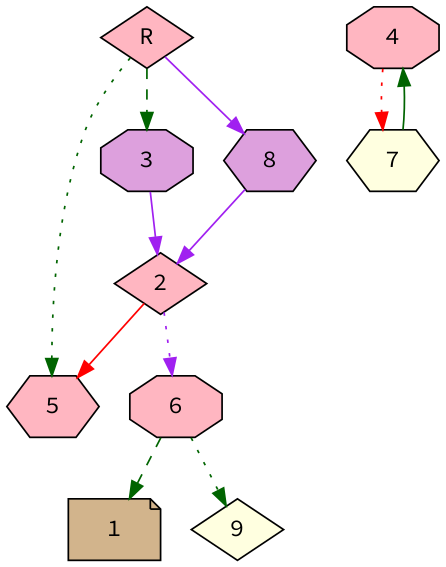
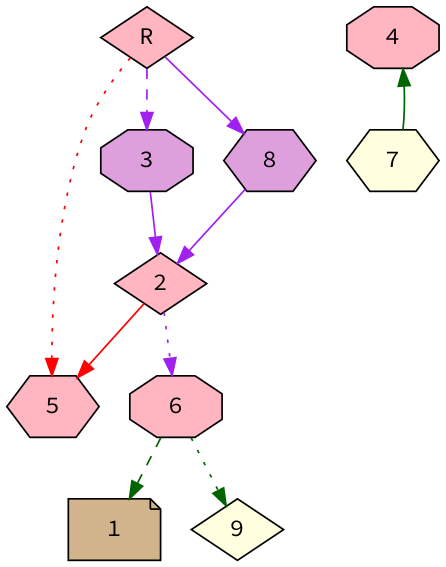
edge "R" -> "3": color darkgreen -> purple
edge "4" -> "7": removed
edge "R" -> "5": color darkgreen -> red
